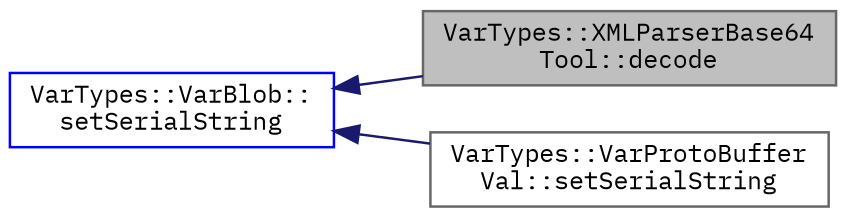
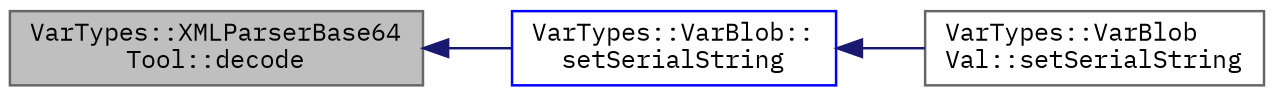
edge "VarTypes::XMLParserBase64 Tool::decode" -> "VarTypes::VarBlob:: setSerialString": reversed
node "VarTypes::VarProtoBuffer Val::setSerialString": label "VarTypes::VarProtoBuffer Val::setSerialString" -> "VarTypes::VarBlob Val::setSerialString"
